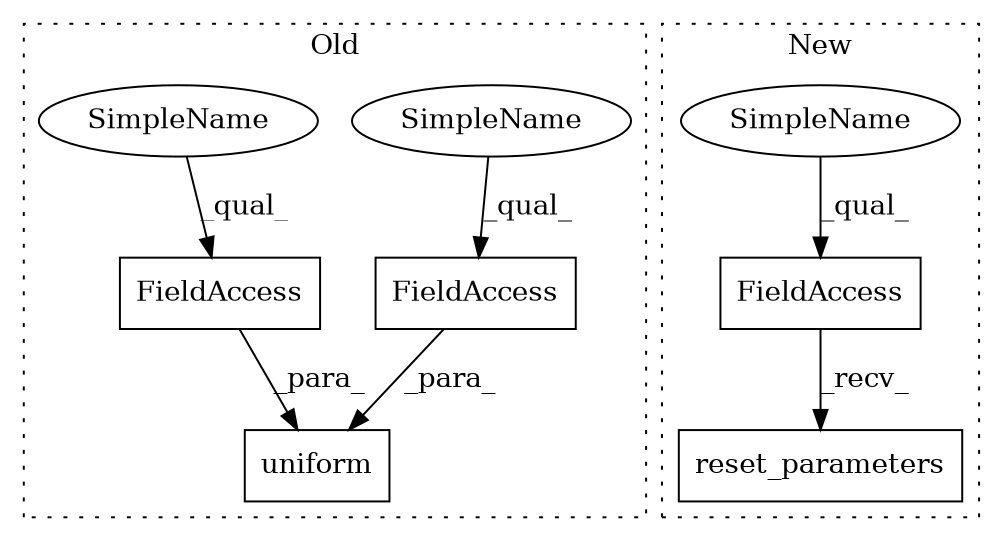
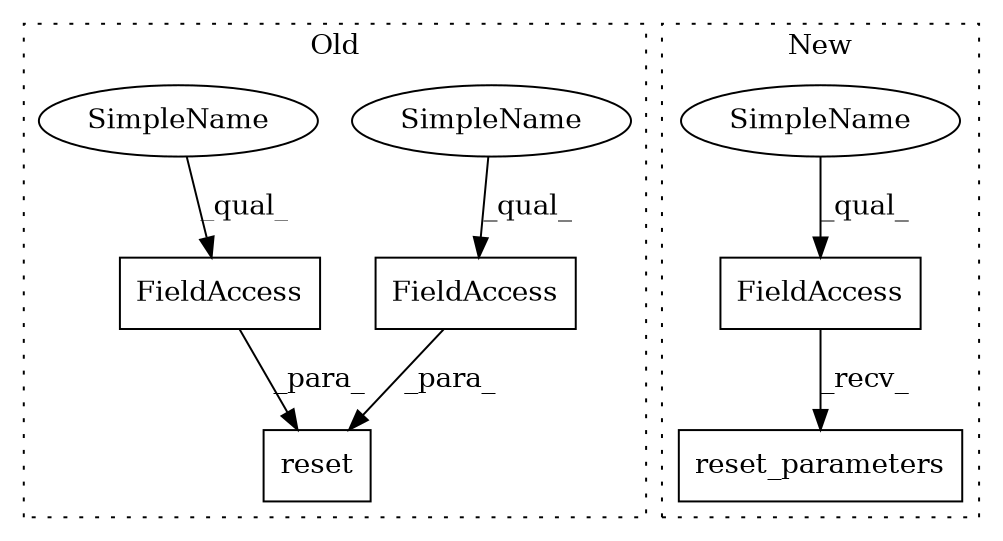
node "uniform": label "uniform" -> "reset"
